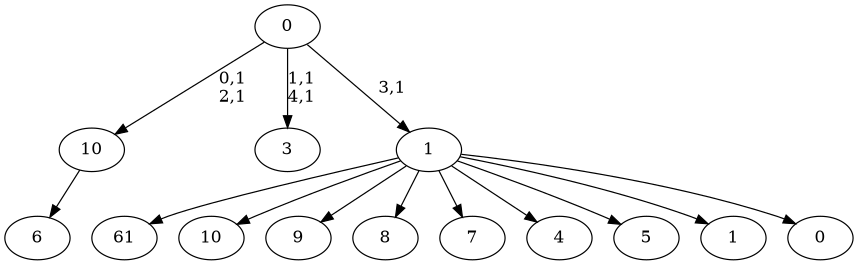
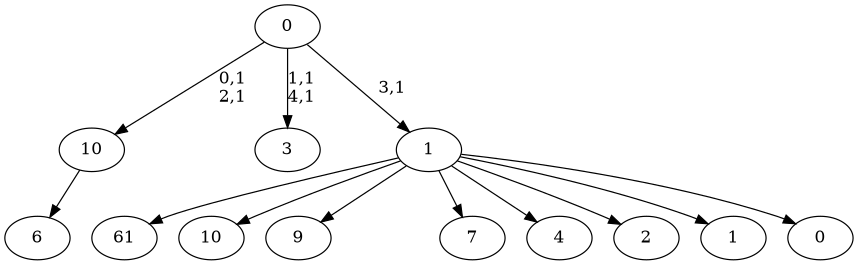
node "8": removed
node "5": label "5" -> "2"
